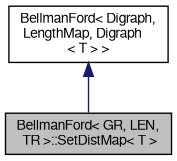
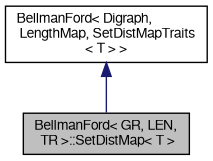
node "BellmanFord< Digraph, LengthMap, Digraph < T > >": label "BellmanFord< Digraph, LengthMap, Digraph < T > >" -> "BellmanFord< Digraph, LengthMap, SetDistMapTraits < T > >"
